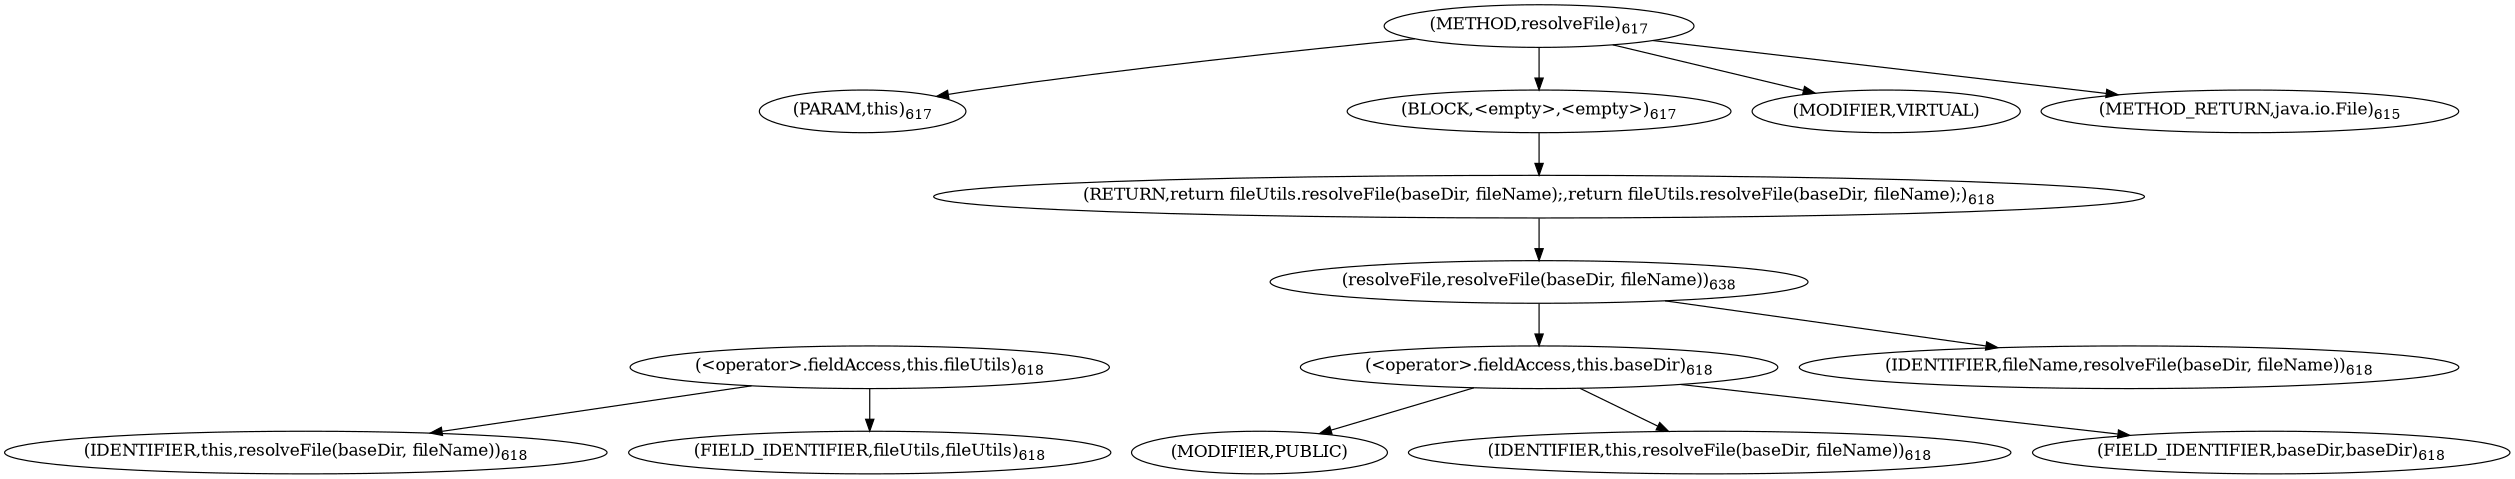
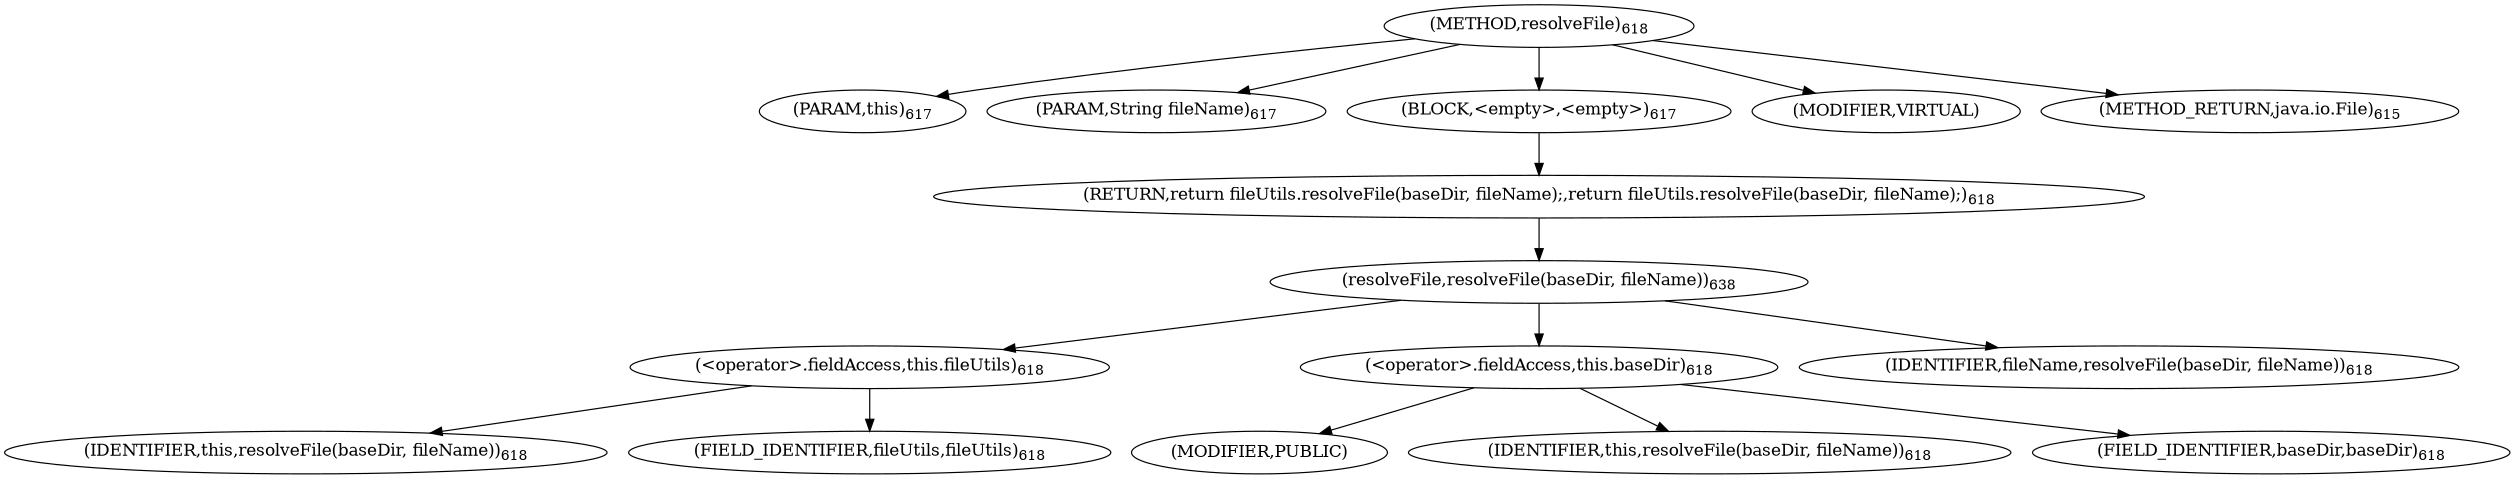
node "(METHOD,resolveFile)": text "617" -> "618"
node "(PARAM,String fileName)": added
edge "(resolveFile,resolveFile(baseDir, fileName))" -> "(<operator>.fieldAccess,this.fileUtils)": added
